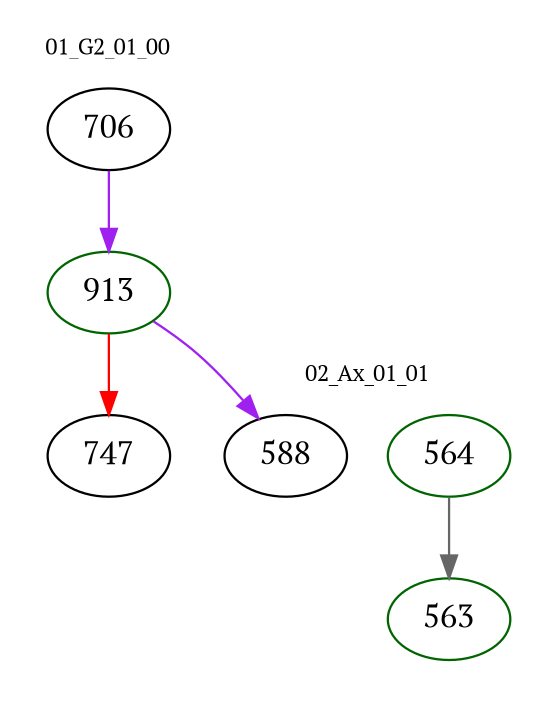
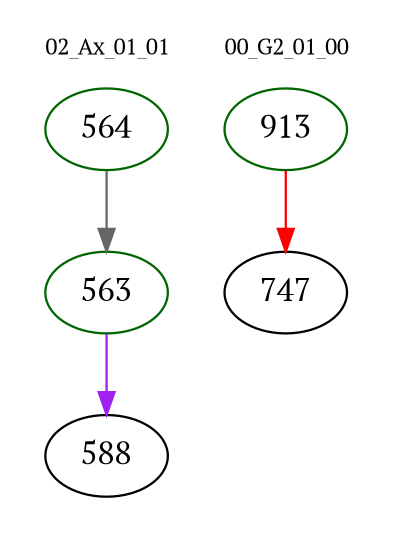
cluster "01_G2_01_00": label "01_G2_01_00" -> "00_G2_01_00"
node "706": removed
edge "913" -> "588": now "563" -> "588"
